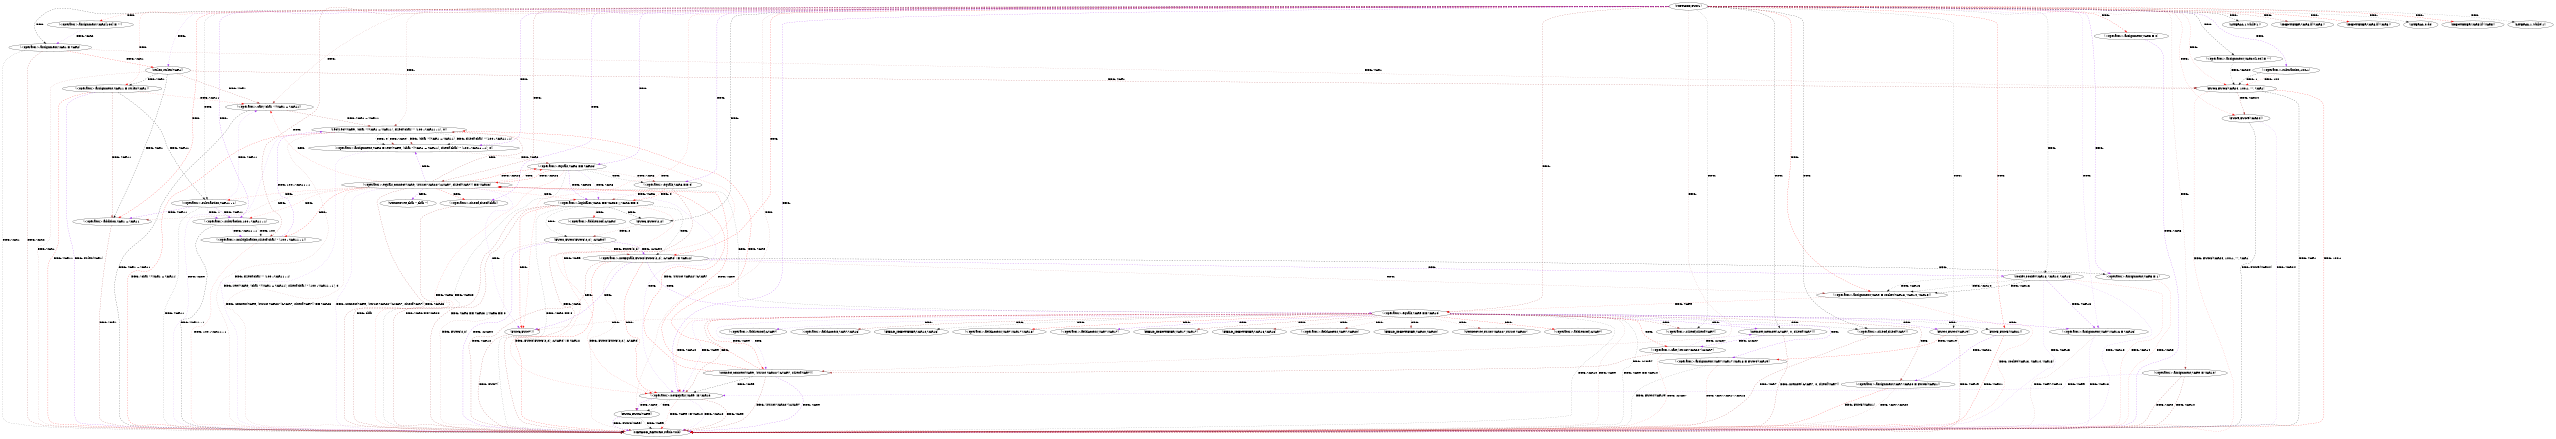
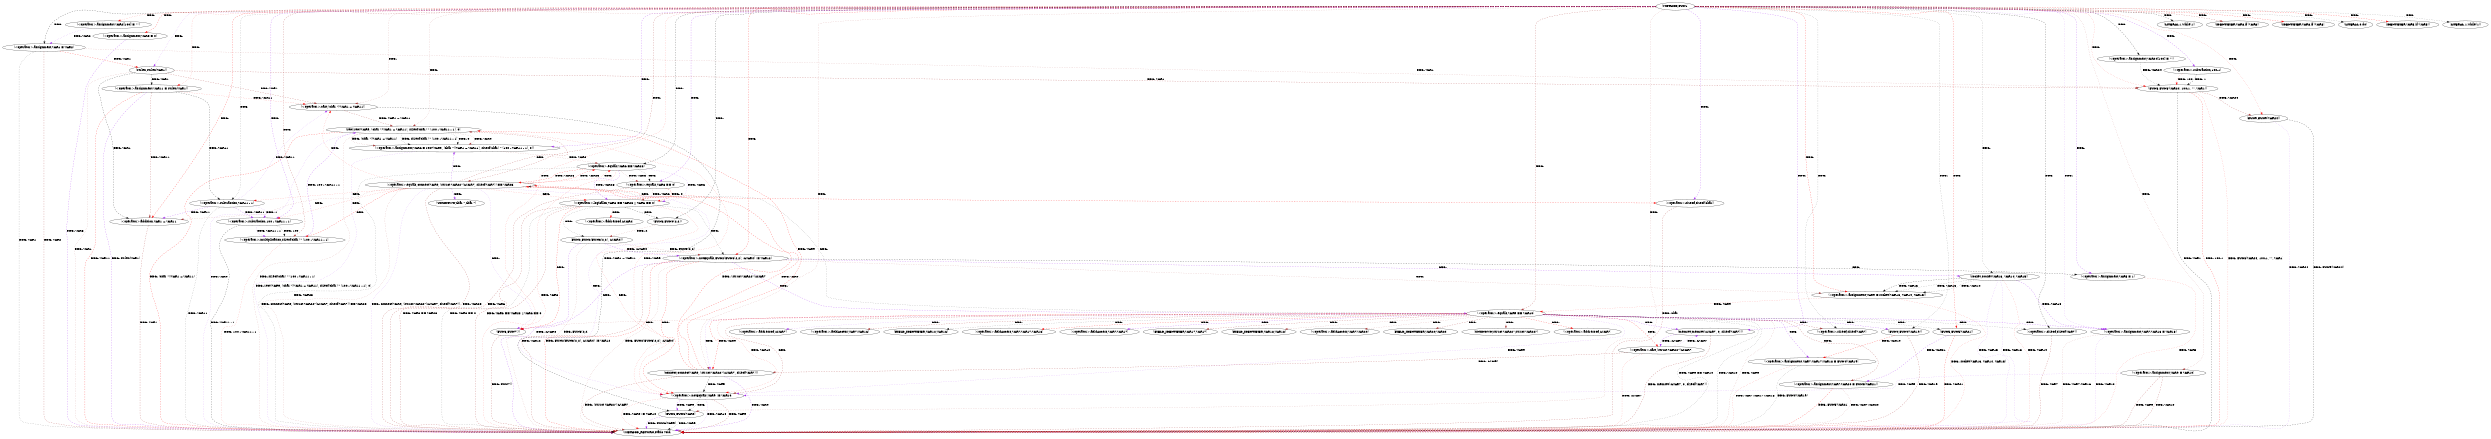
edge "(METHOD,FUN1)" -> "(<operator>.equals,VAR6 == VAR23)": color purple -> black
edge "(METHOD,FUN1)" -> "(<operator>.notEquals,VAR9 != VAR10)": removed, label "DDG:"
edge "(METHOD,FUN1)" -> "(memset,memset(&VAR7, 0, sizeof(VAR7)))": color black -> purple
edge "(<operator>.cast,(char *)(VAR1 + VAR11))" -> "(METHOD_RETURN,static void)": now "(<operator>.cast,(char *)(VAR1 + VAR11))" -> "(FUN6,FUN6(VAR9))"
